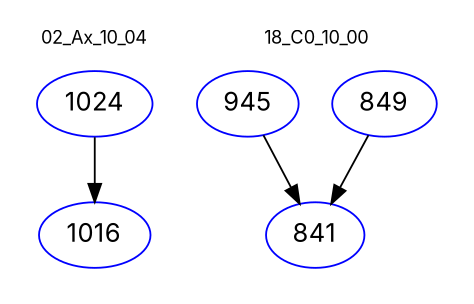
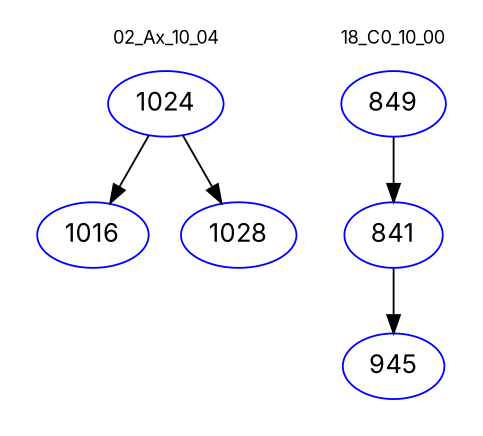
edge "945" -> "841": reversed
node "1028": added
